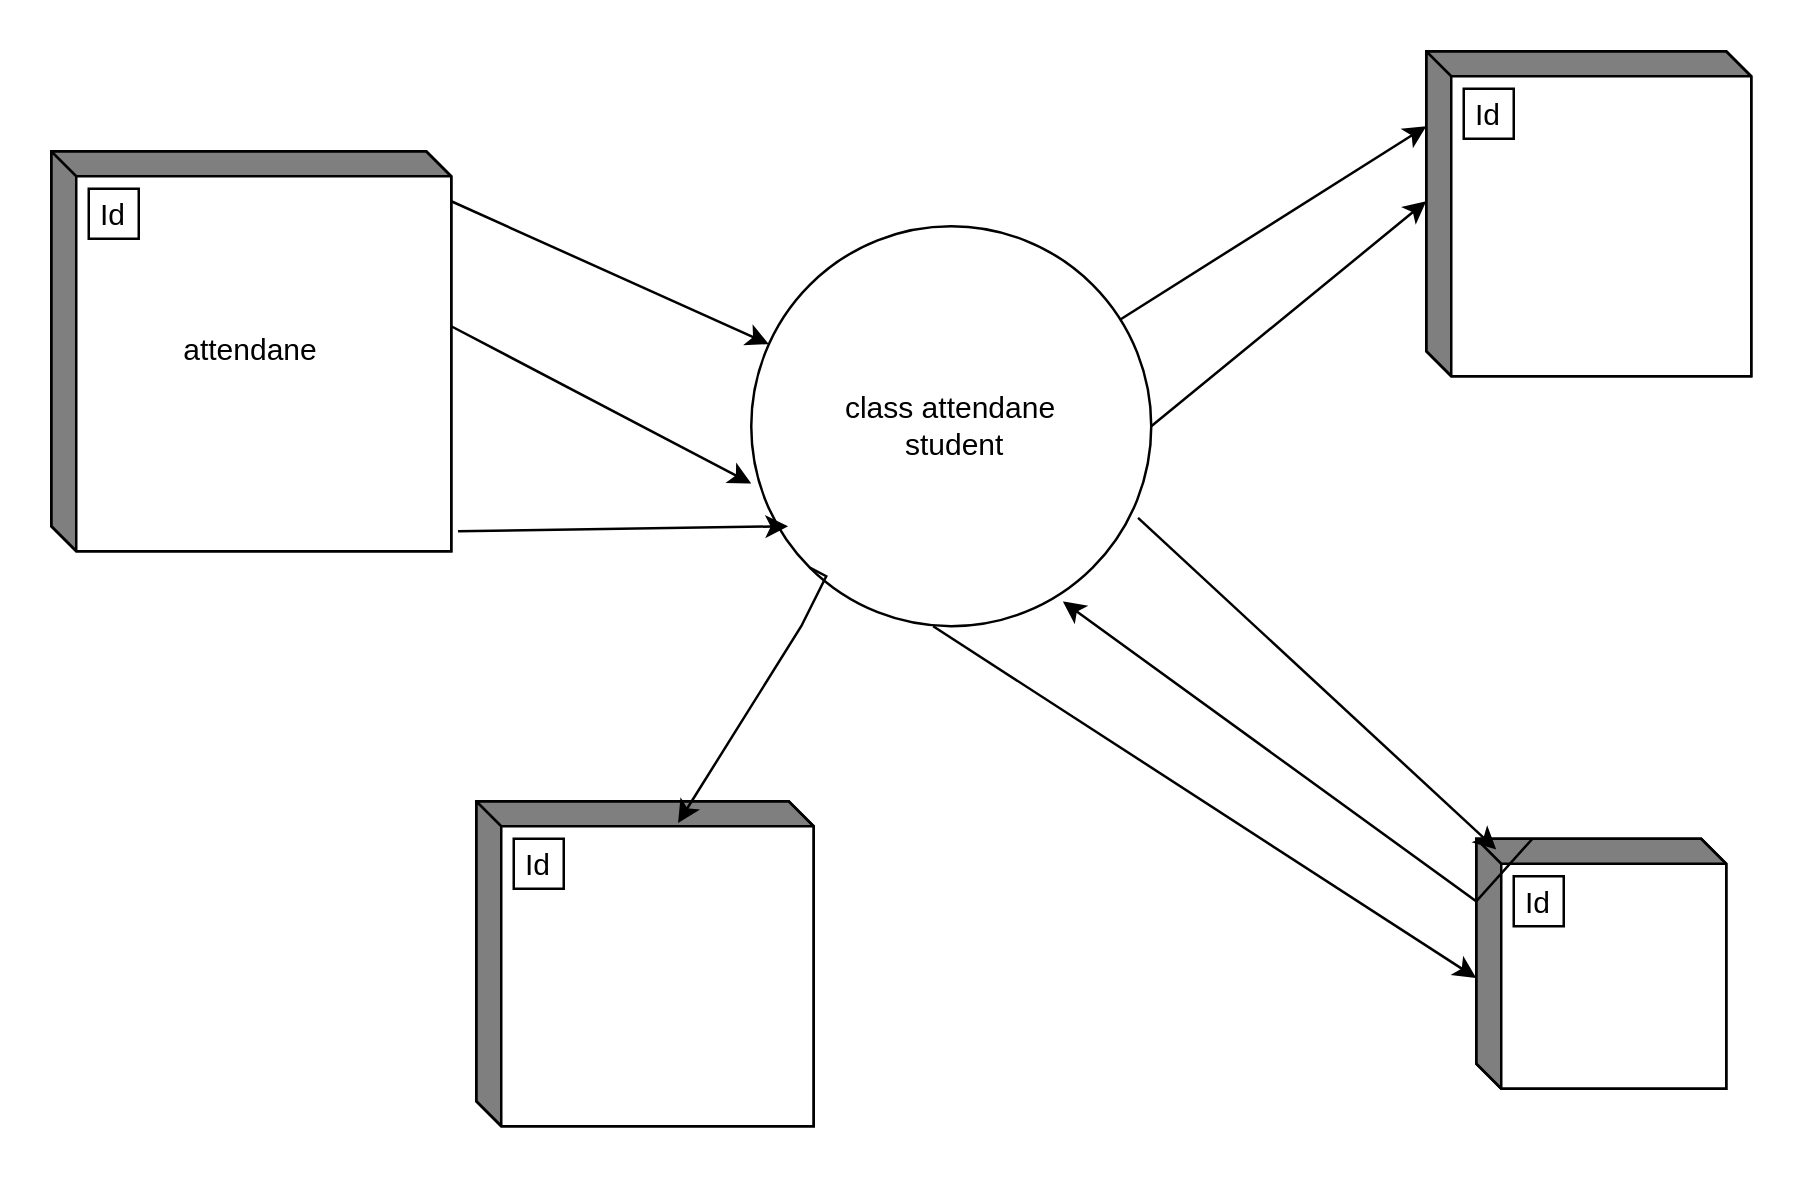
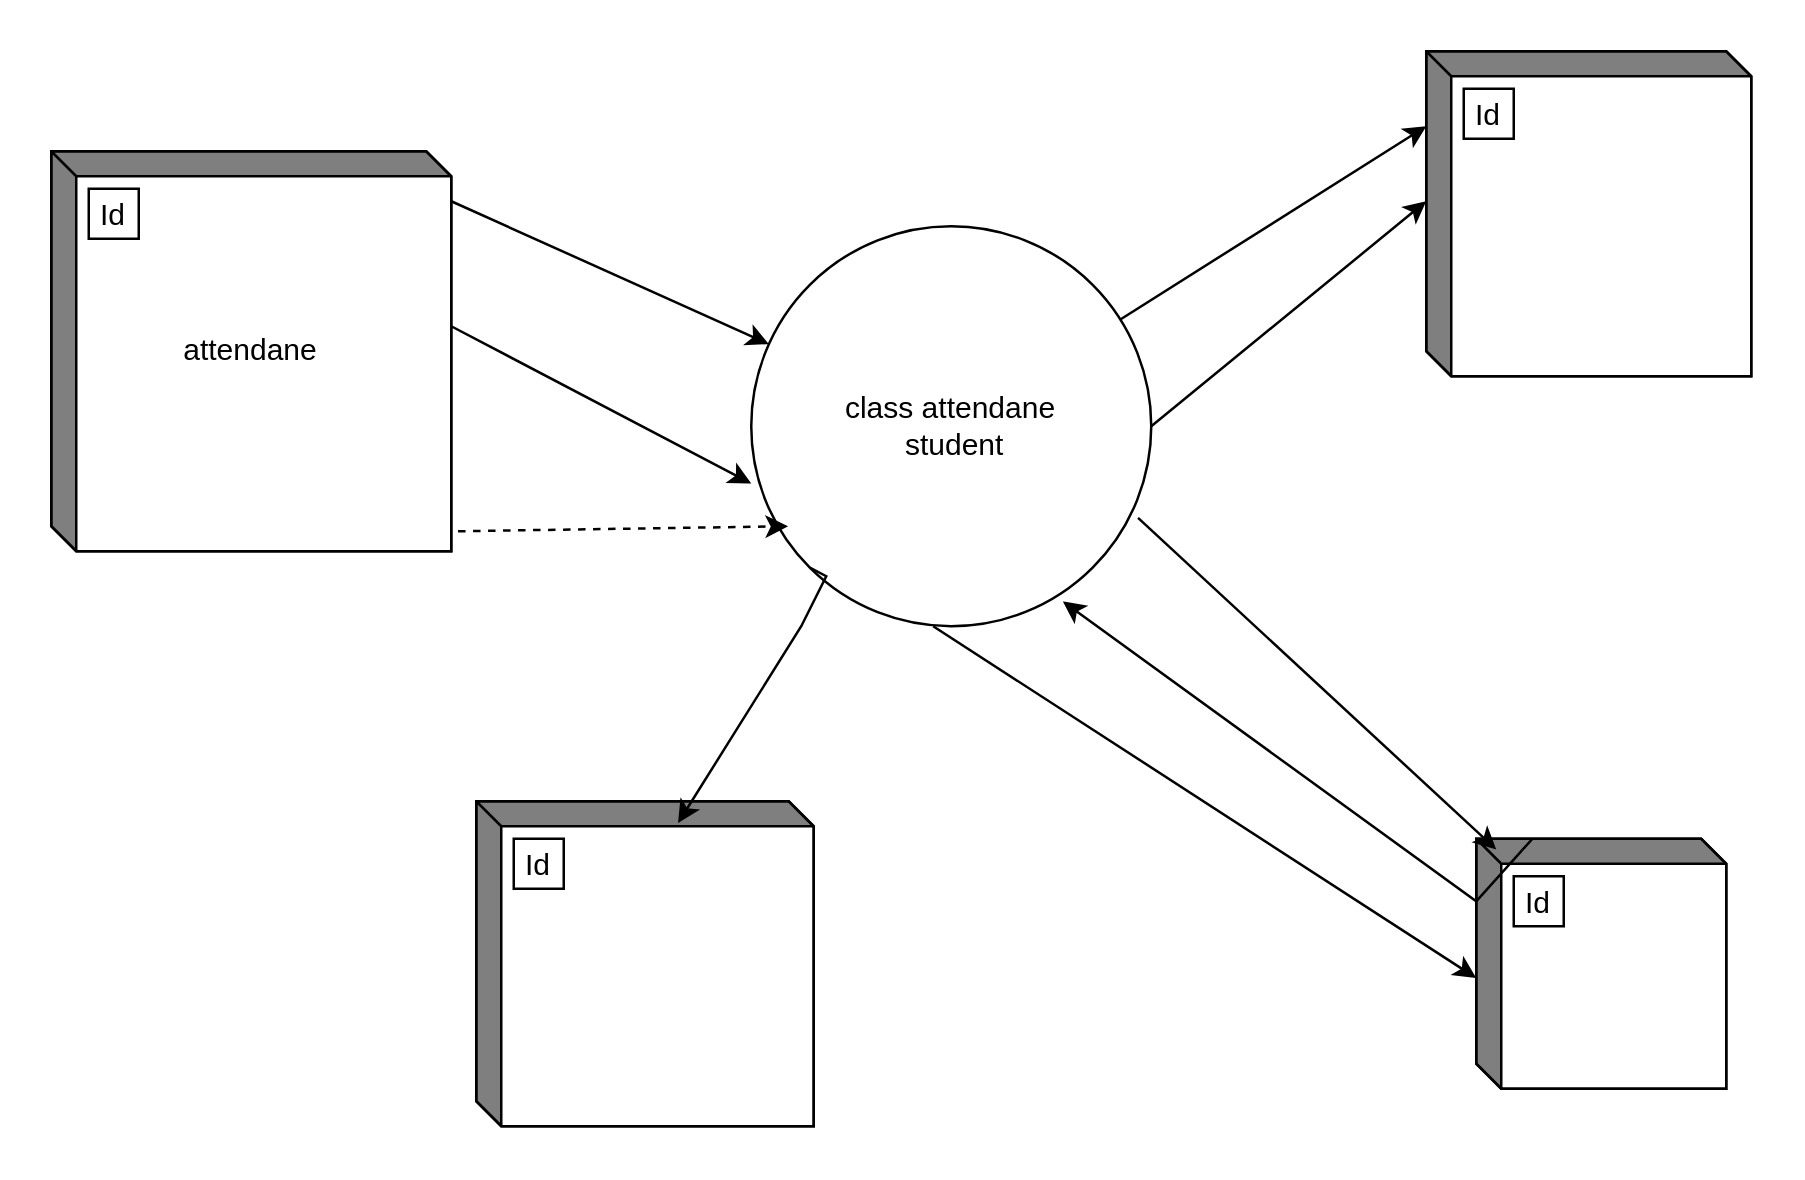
edge "attendane" -> "class attendane student": style solid -> dashed
